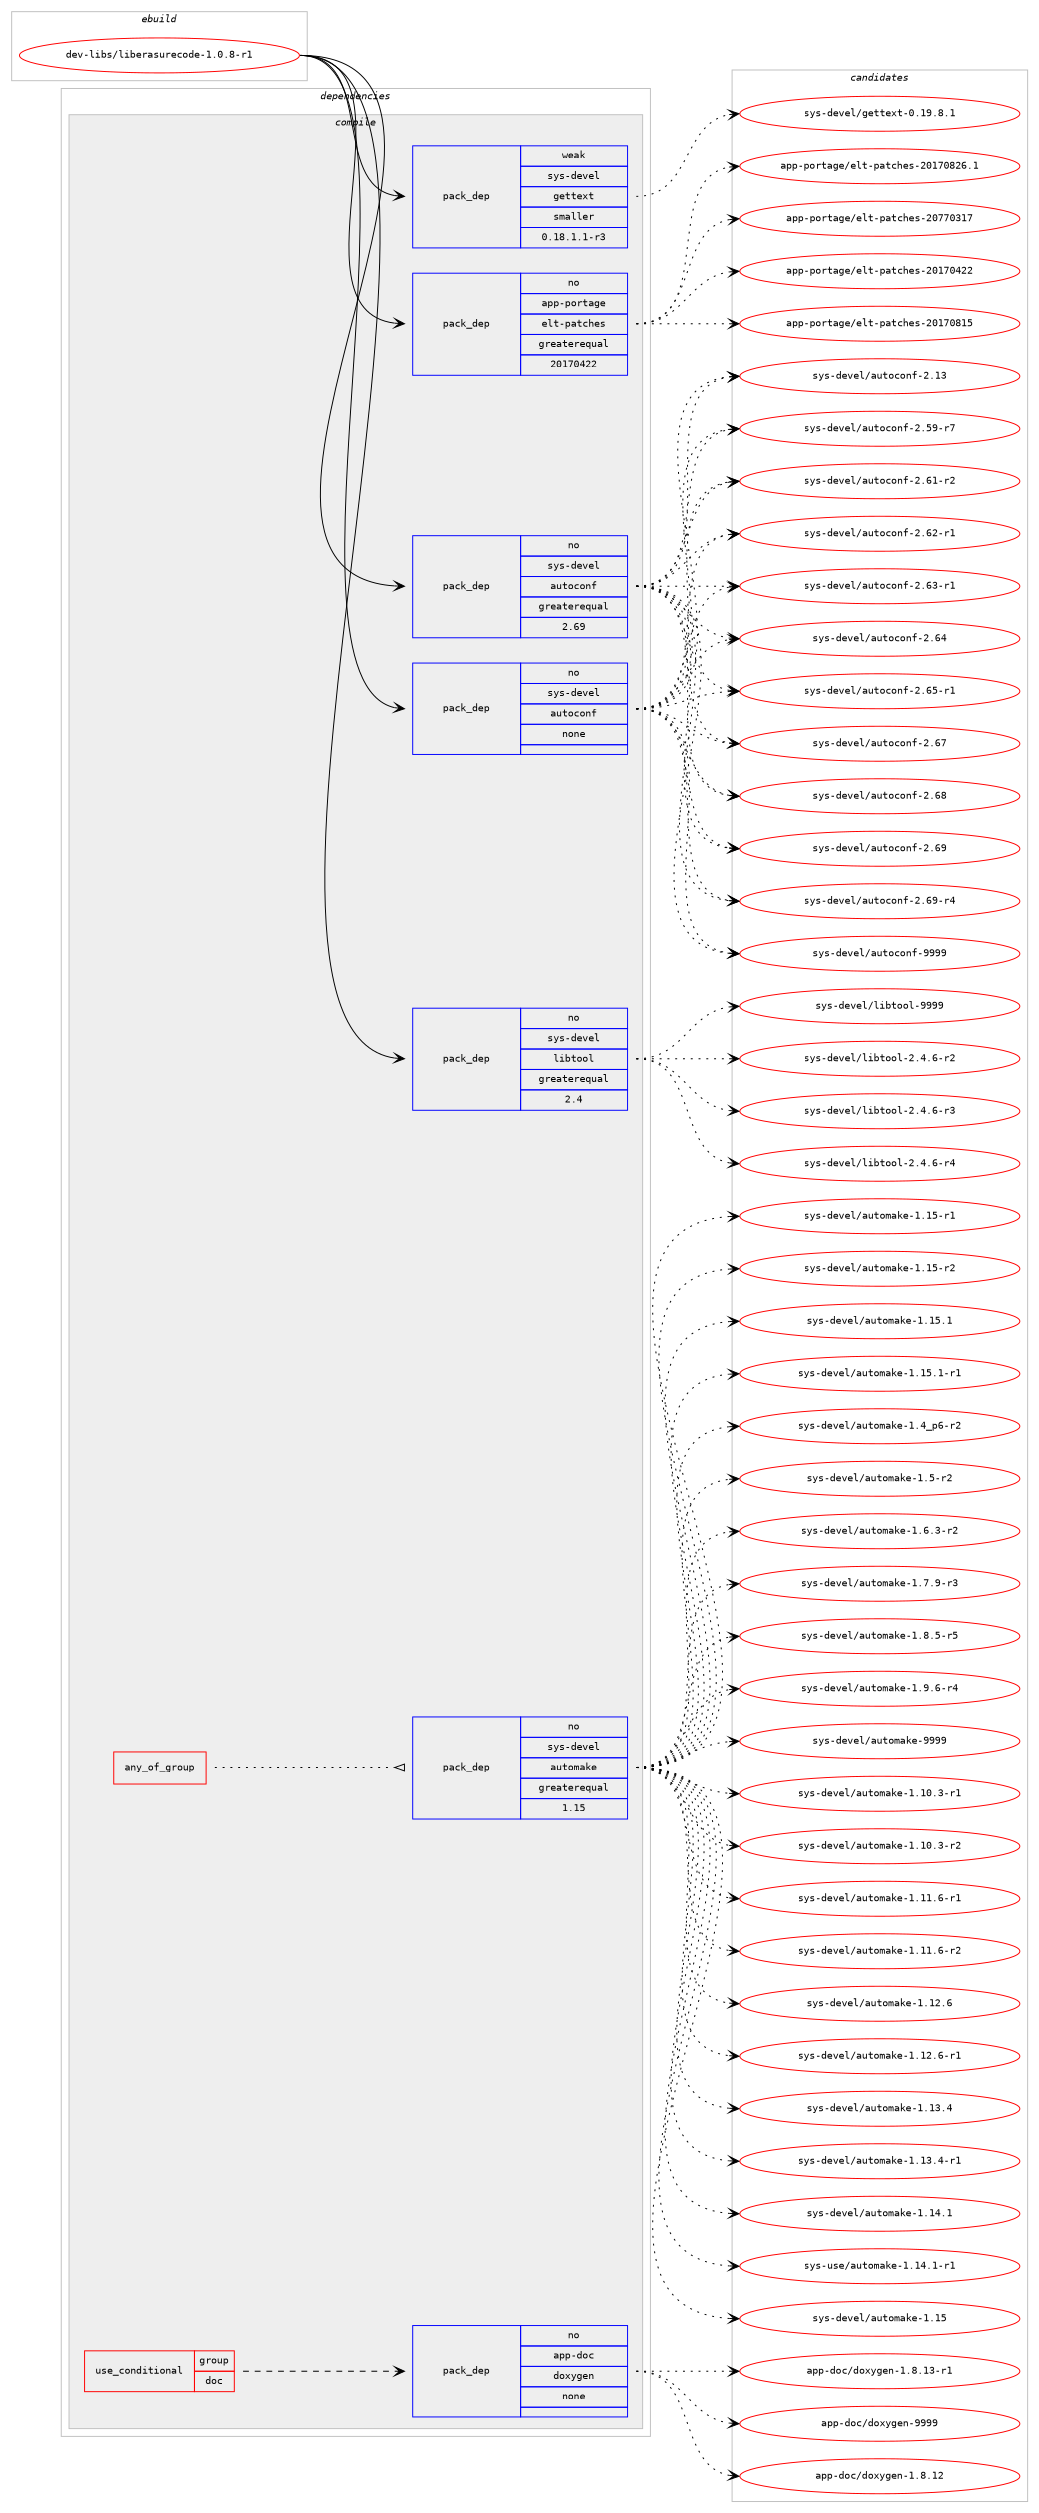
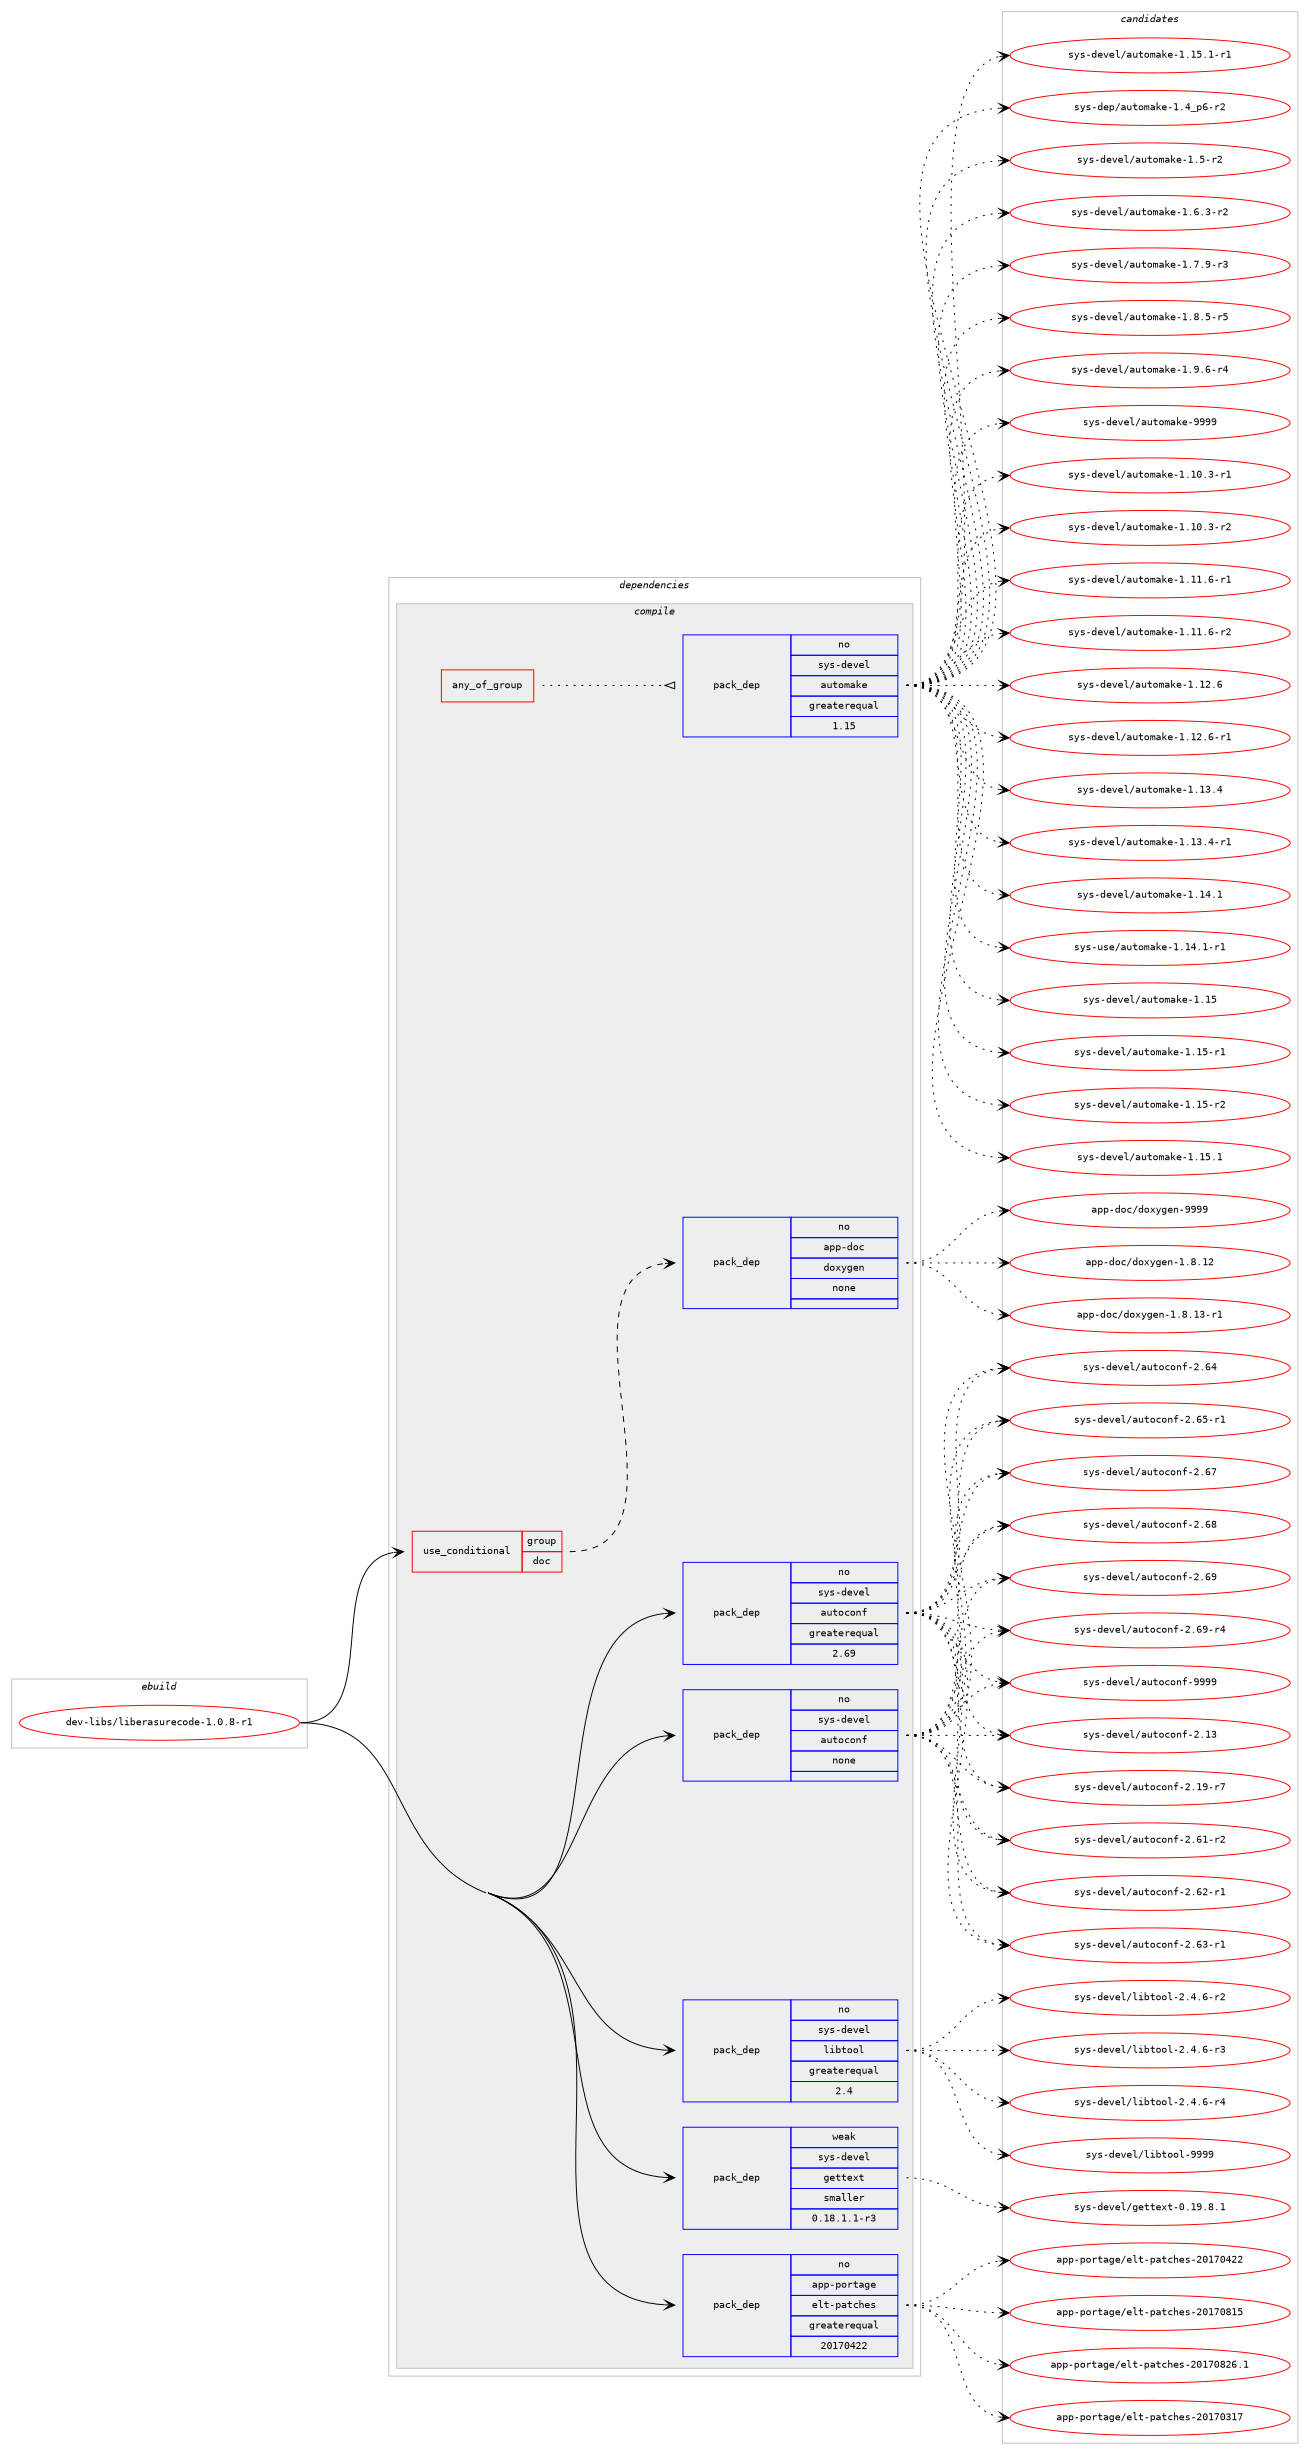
node "app-portage/elt-patches-20770317": label "app-portage/elt-patches-20770317" -> "app-portage/elt-patches-20170317"
node "sys-devel/autoconf-2.59-r7": label "sys-devel/autoconf-2.59-r7" -> "sys-devel/autoconf-2.19-r7"
node "sys-devel/automake-1.4_p6-r2": label "sys-devel/automake-1.4_p6-r2" -> "sys-dep/automake-1.4_p6-r2"
edge "dev-libs/liberasurecode-1.0.8-r1" -> "use_conditional": added
